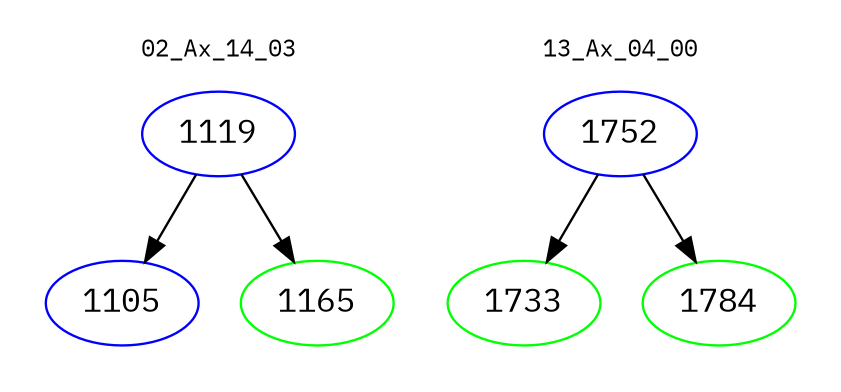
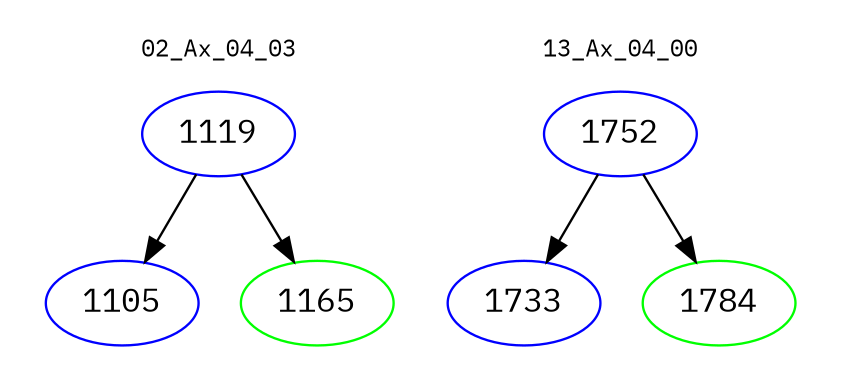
cluster "02_Ax_14_03": label "02_Ax_14_03" -> "02_Ax_04_03"
node "1733": color green -> blue
